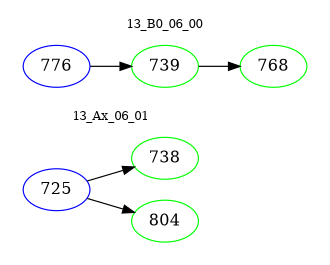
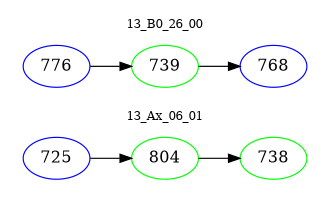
cluster "13_B0_06_00": label "13_B0_06_00" -> "13_B0_26_00"
node "768": color green -> blue
edge "725" -> "738": now "804" -> "738"
